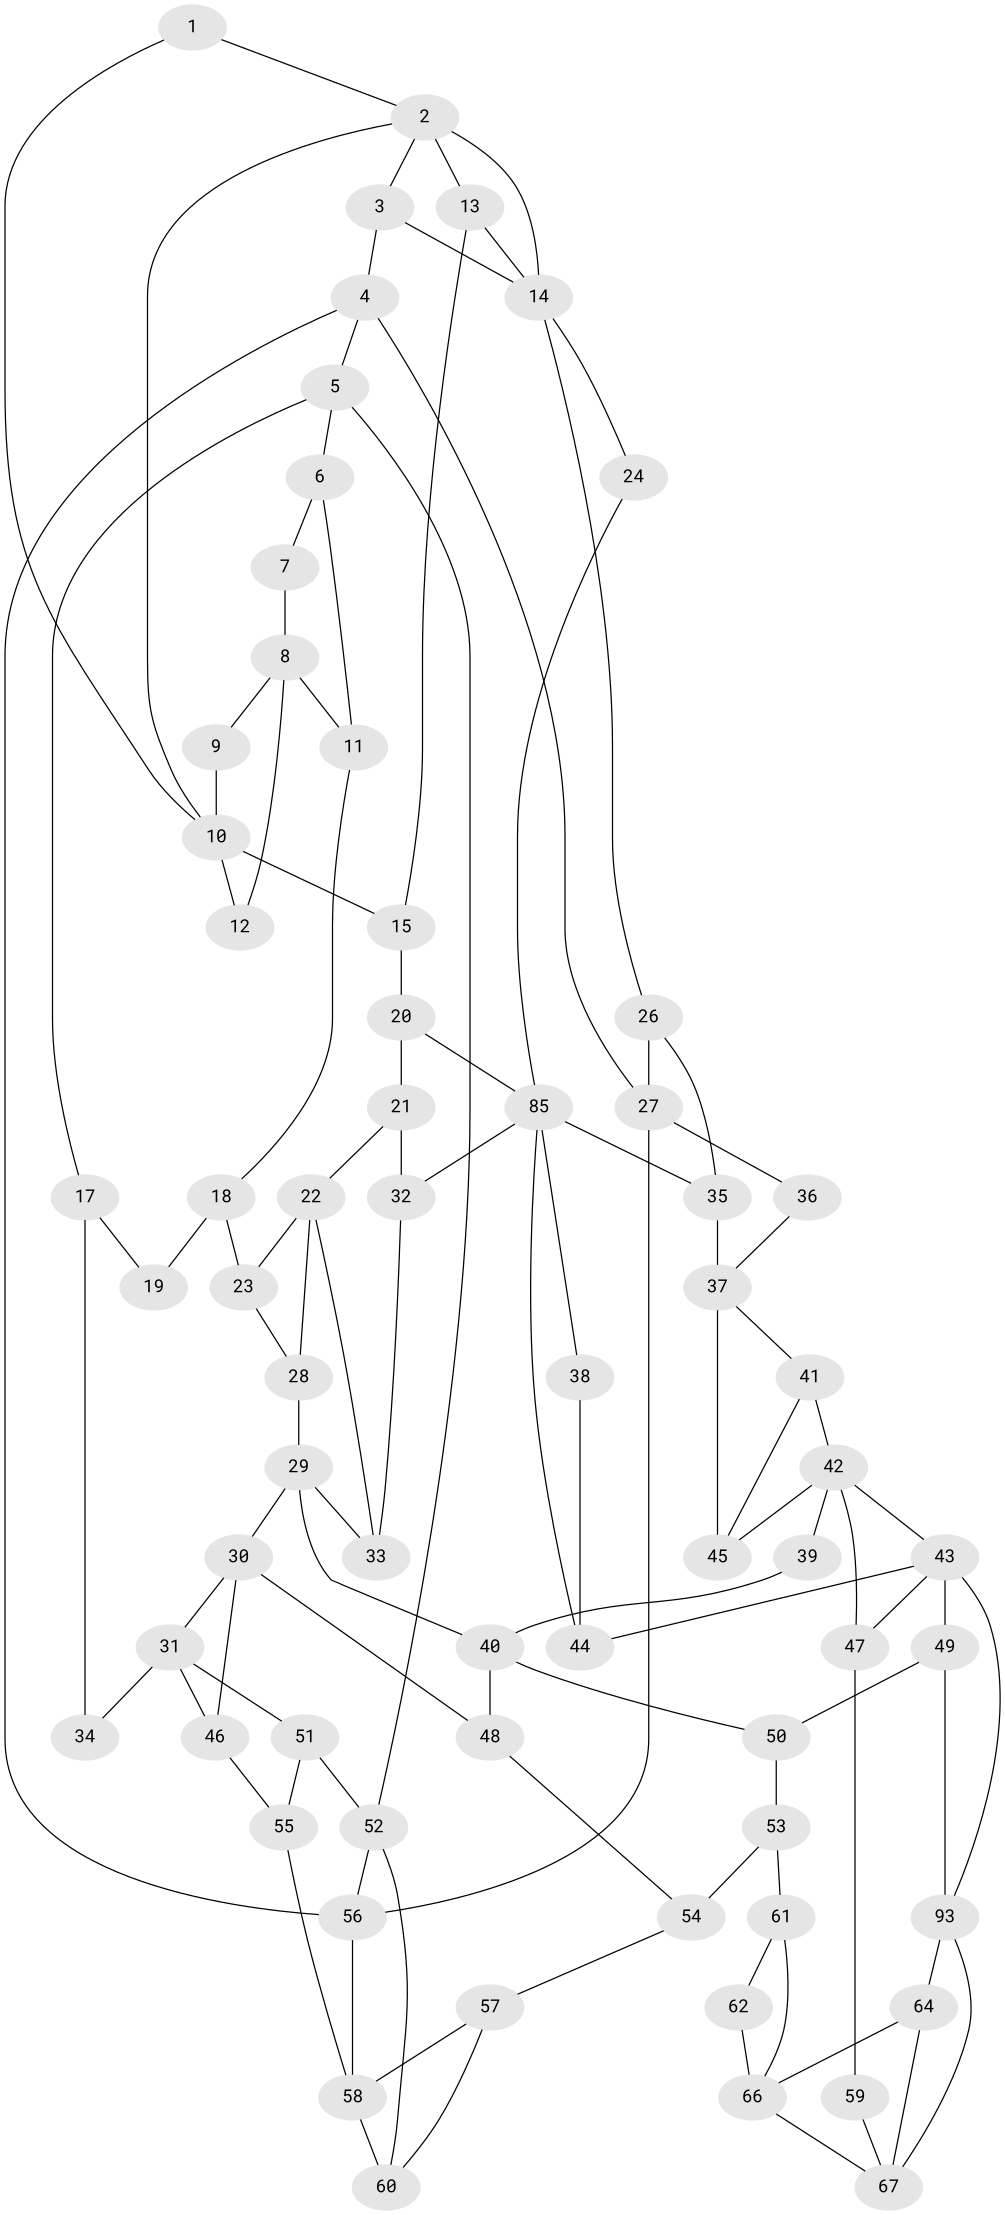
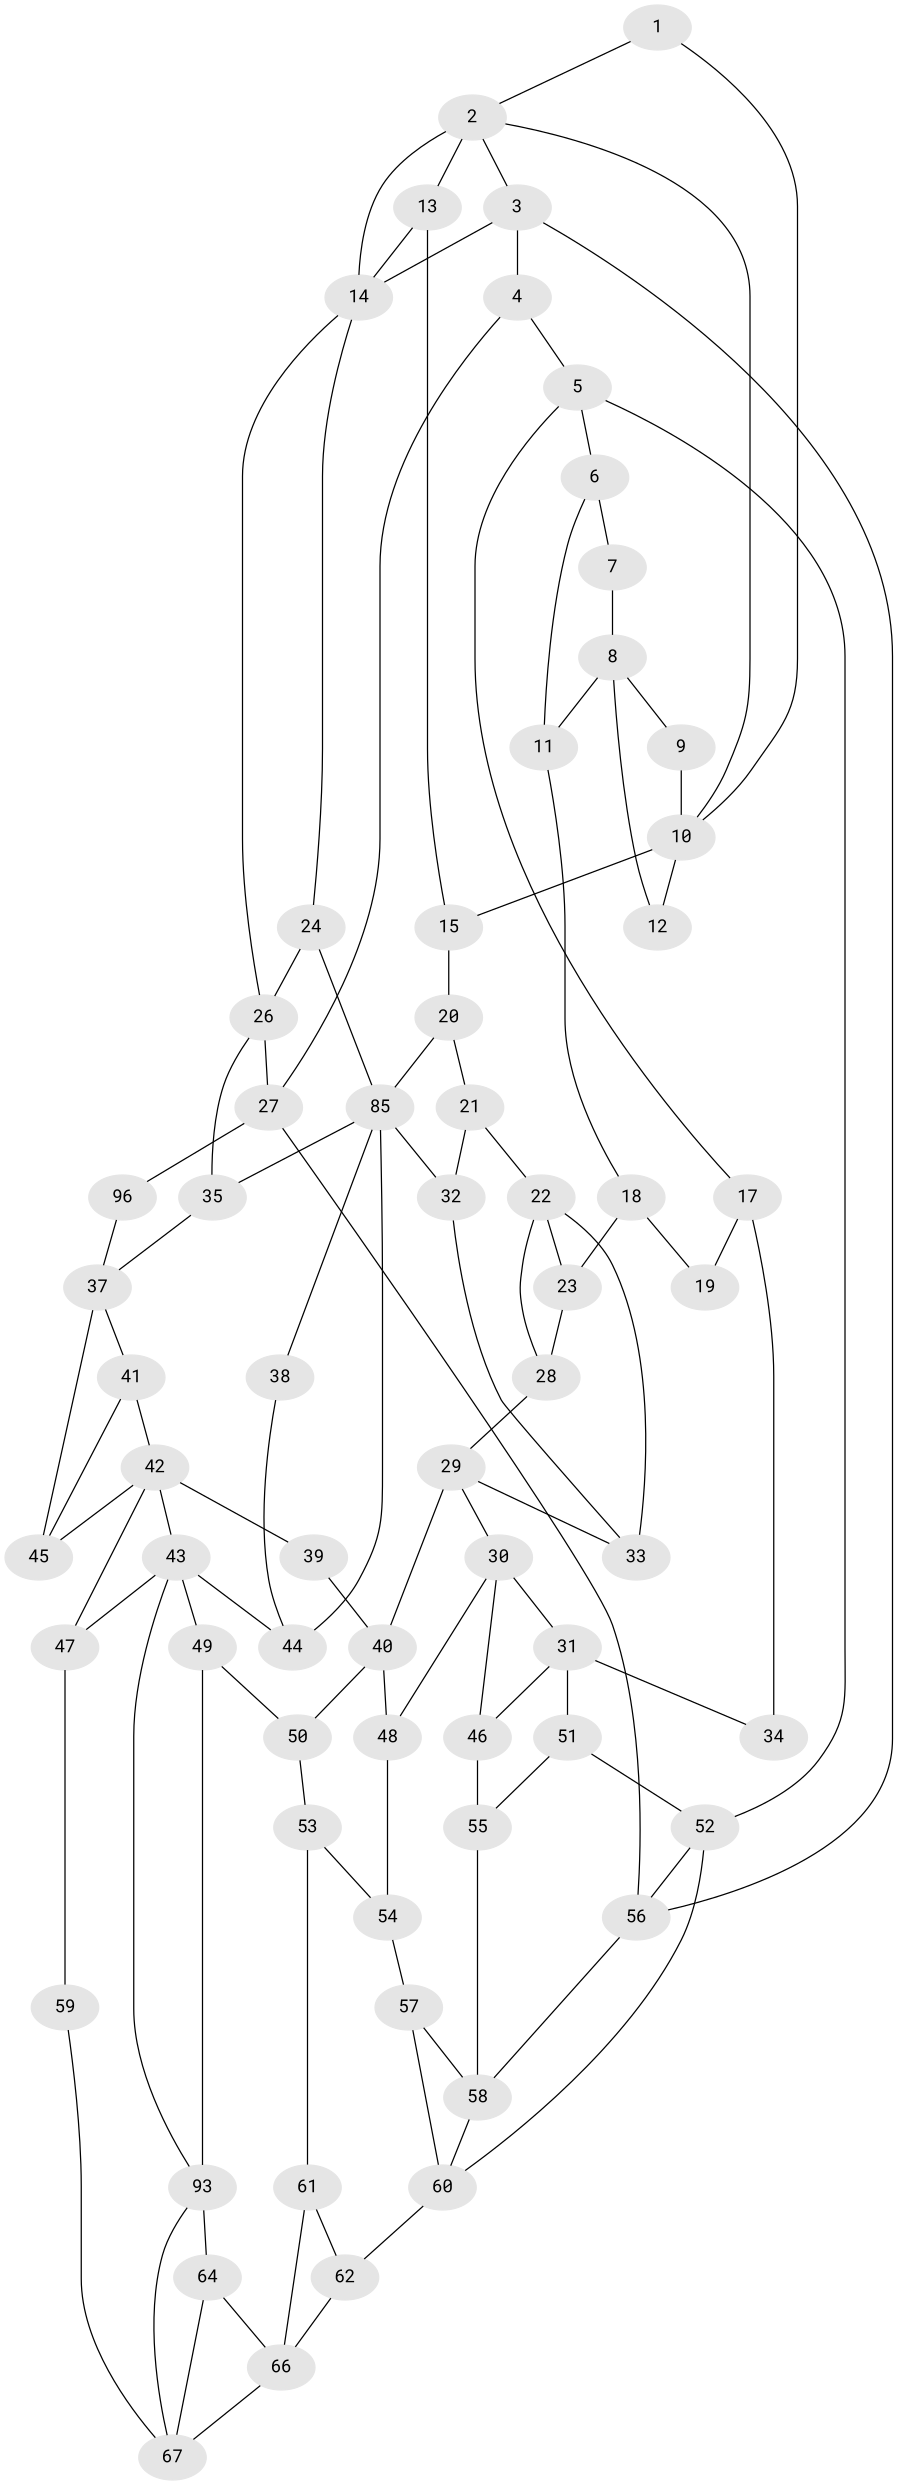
edge "24" -- "26": added
edge "4" -- "56": now "3" -- "56"
node "36": label "36" -> "96"
edge "60" -- "62": added
